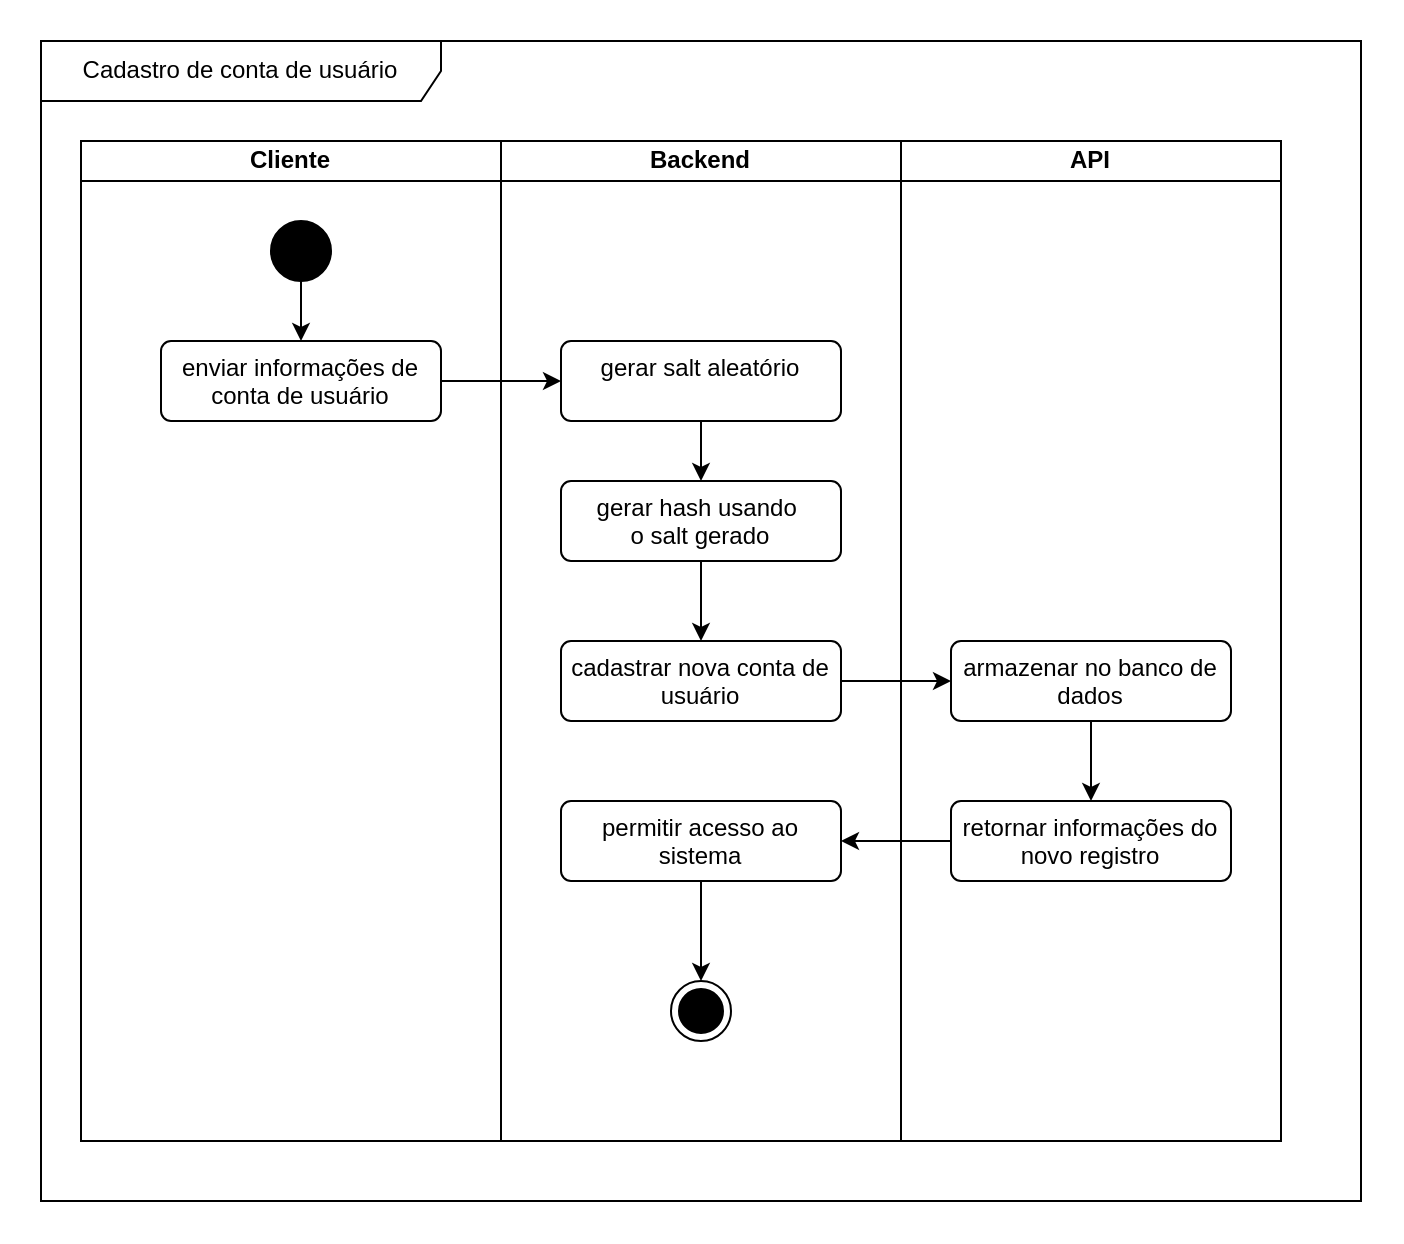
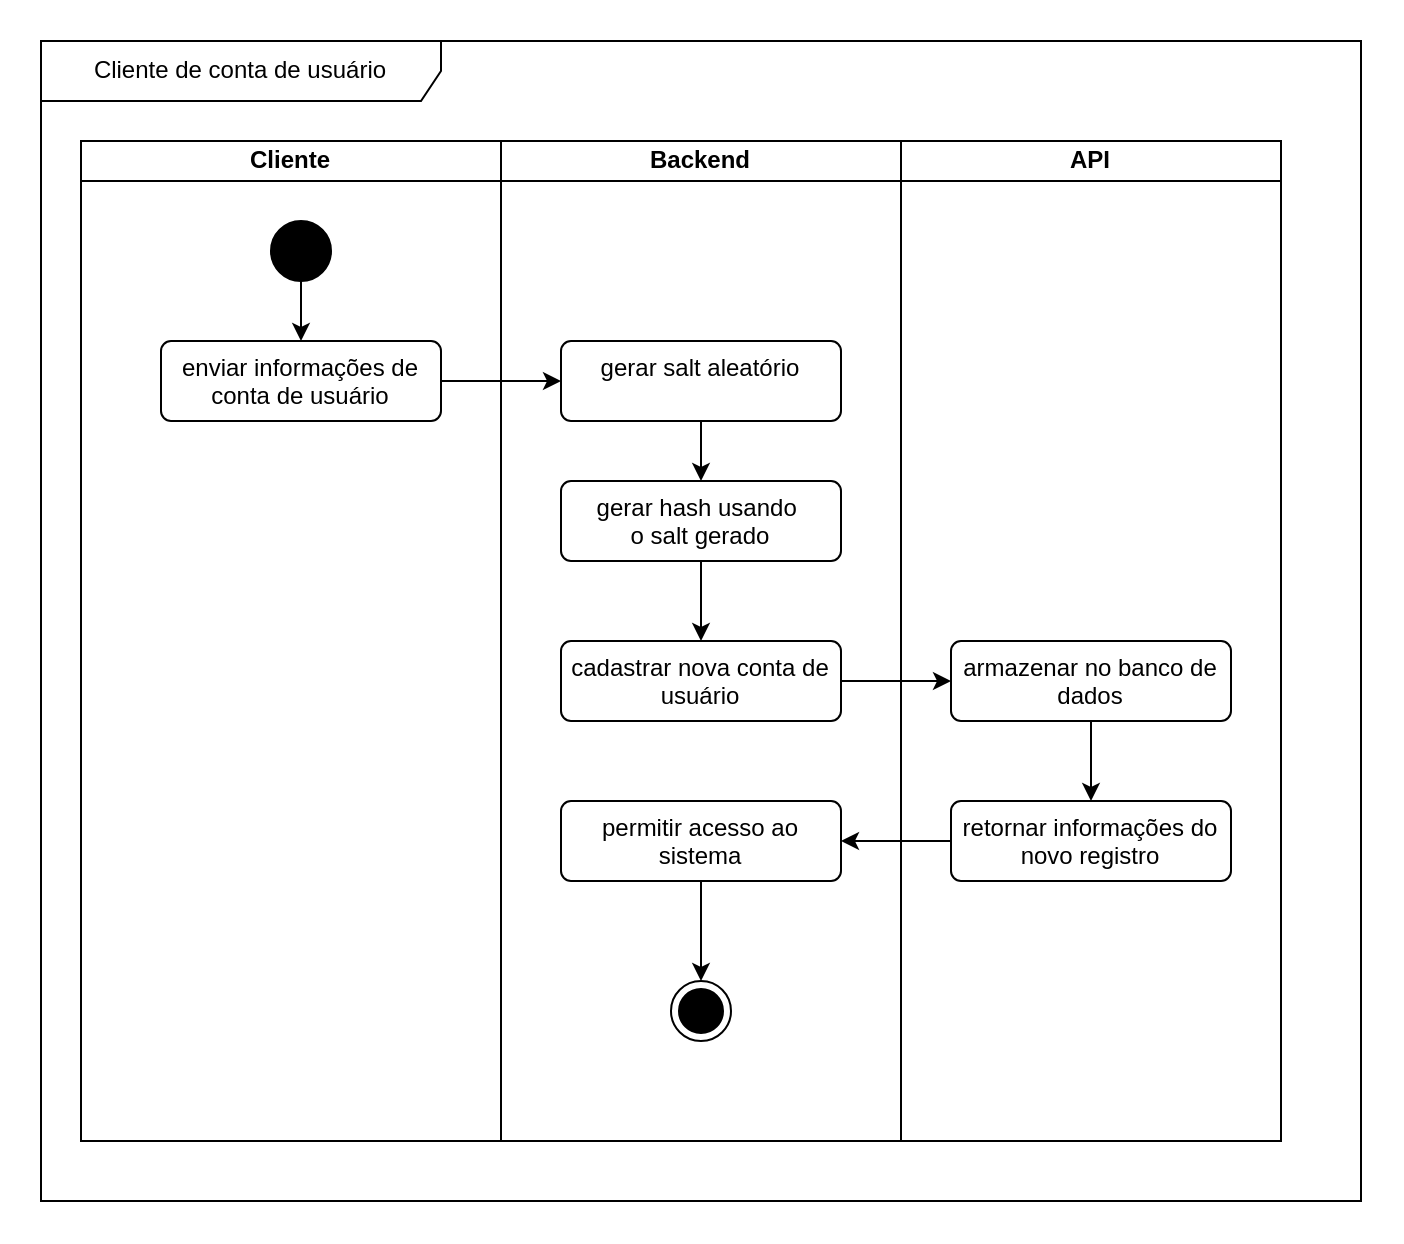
node "Cadastro de conta de usuário": label "Cadastro de conta de usuário" -> "Cliente de conta de usuário"
